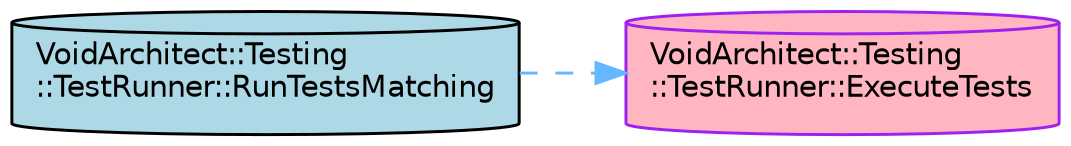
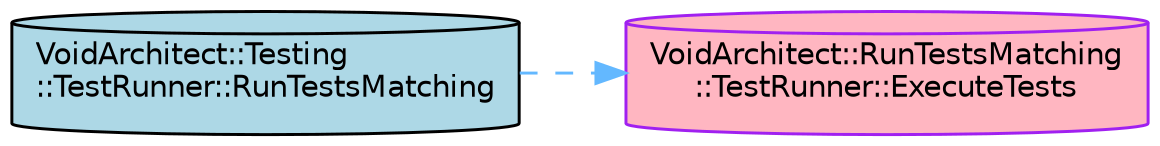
node "VoidArchitect::Testing ::TestRunner::ExecuteTests": label "VoidArchitect::Testing ::TestRunner::ExecuteTests" -> "VoidArchitect::RunTestsMatching ::TestRunner::ExecuteTests"
